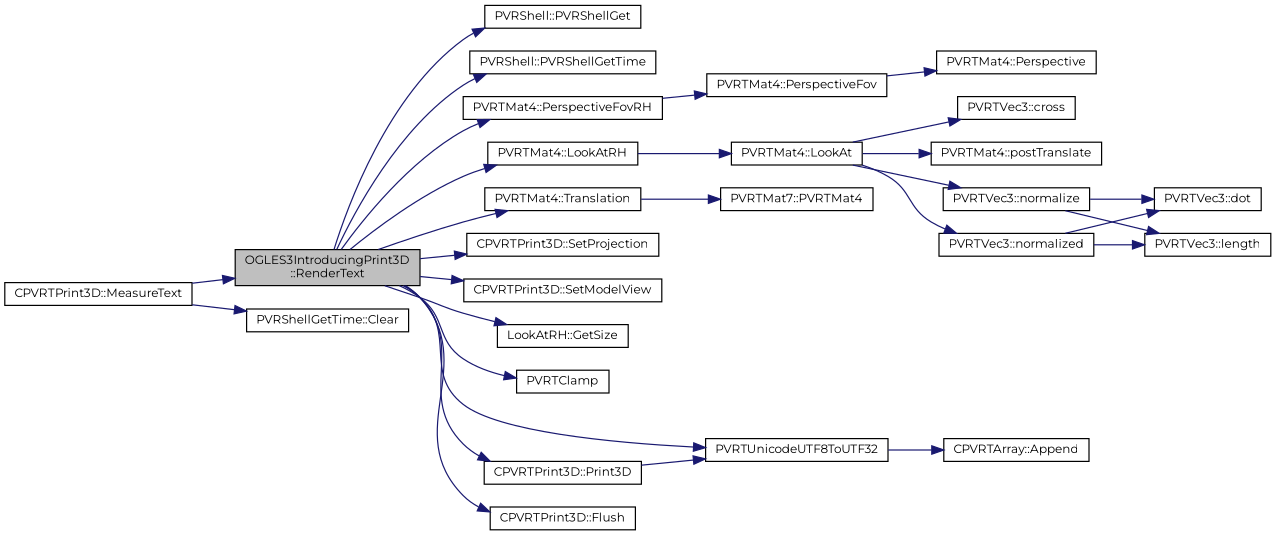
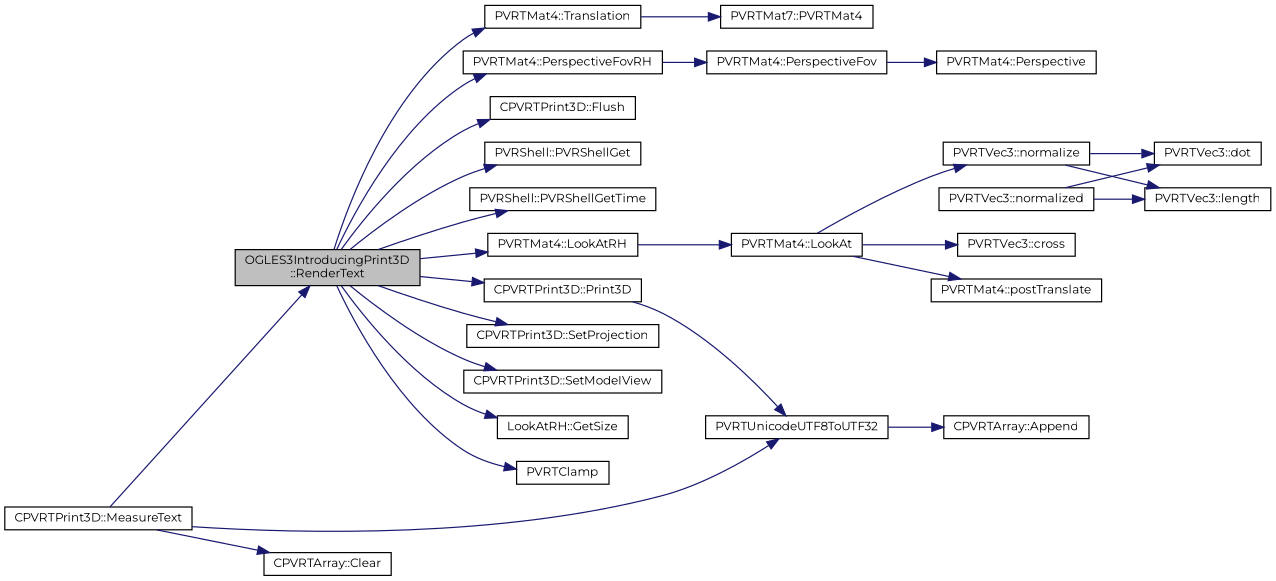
edge "PVRTMat4::LookAt" -> "PVRTVec3::normalized": removed
node "PVRShellGetTime::Clear": label "PVRShellGetTime::Clear" -> "CPVRTArray::Clear"
edge "OGLES3IntroducingPrint3D ::RenderText" -> "PVRTUnicodeUTF8ToUTF32": now "CPVRTPrint3D::MeasureText" -> "PVRTUnicodeUTF8ToUTF32"
